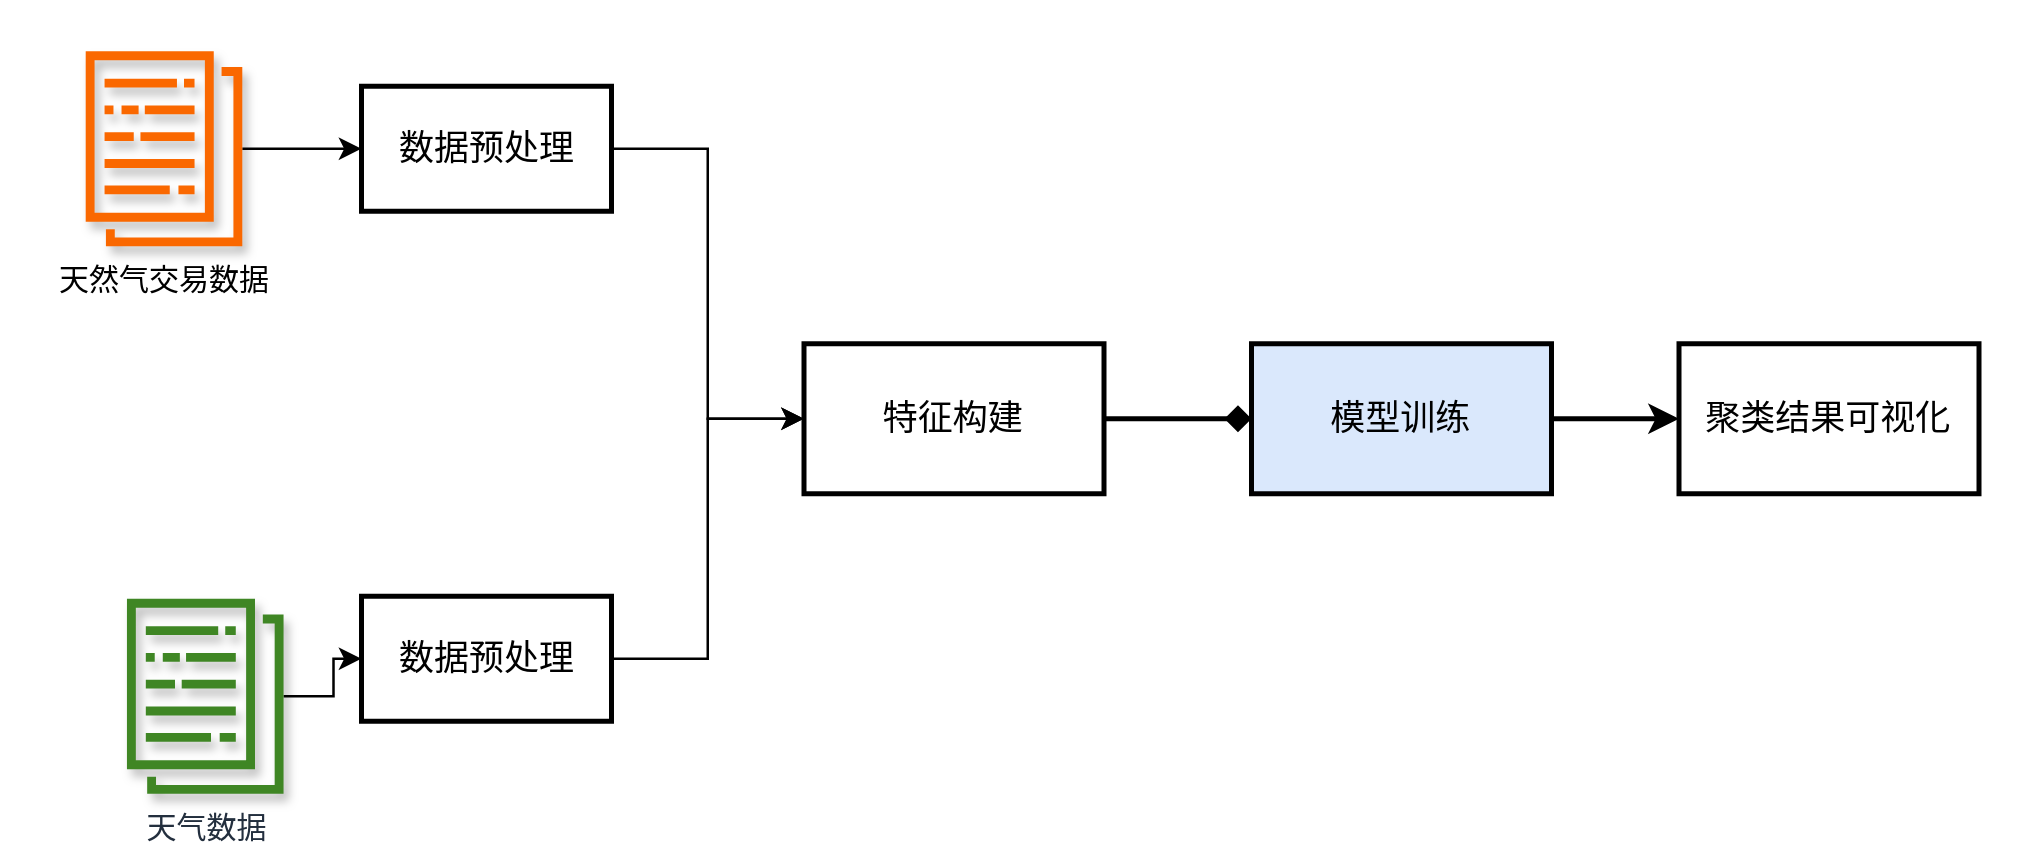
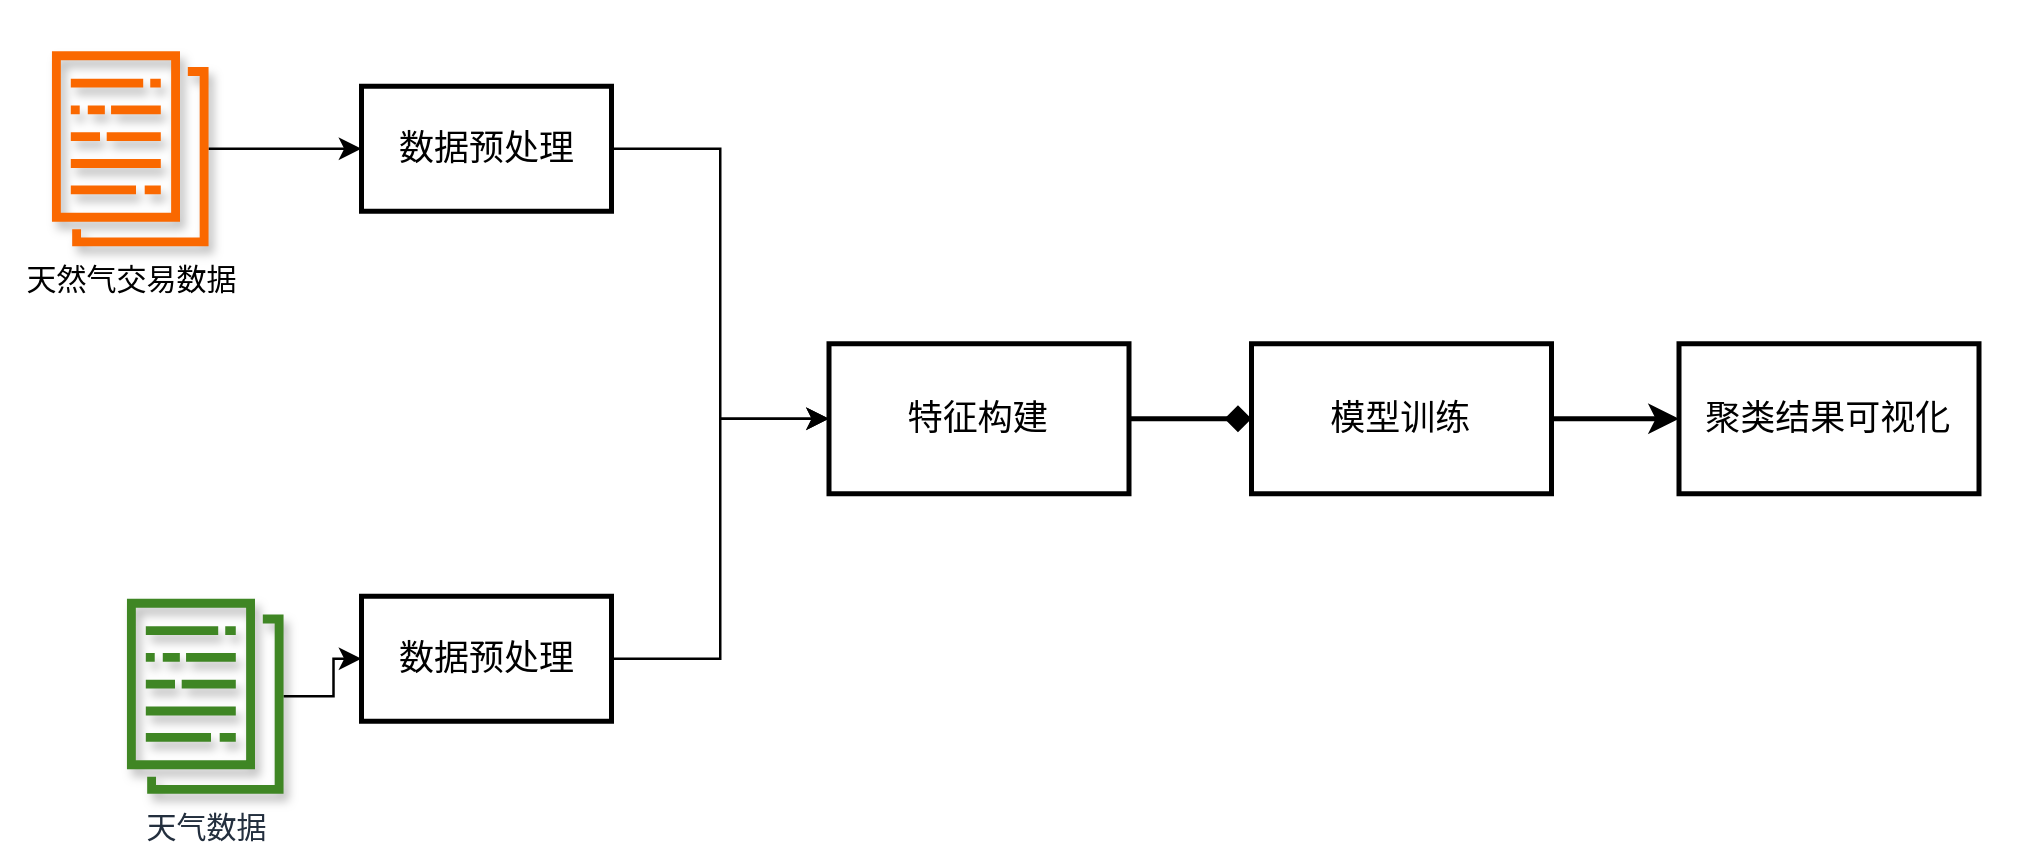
node "天然气交易数据": size 225x195 -> 158x195
node "特征构建": moved (954, 419) -> (979, 419)
node "模型训练": fillcolor #dae8fc -> #ffffff
